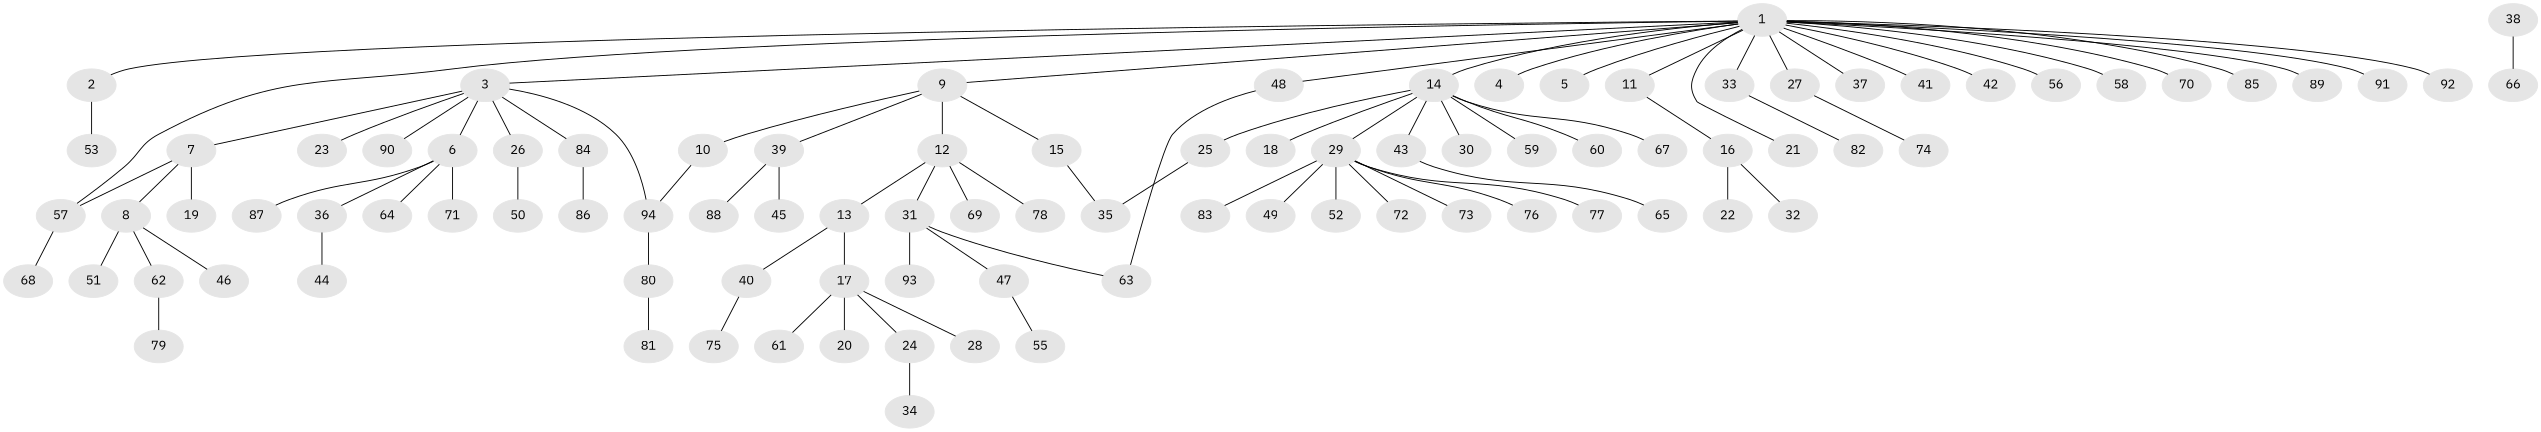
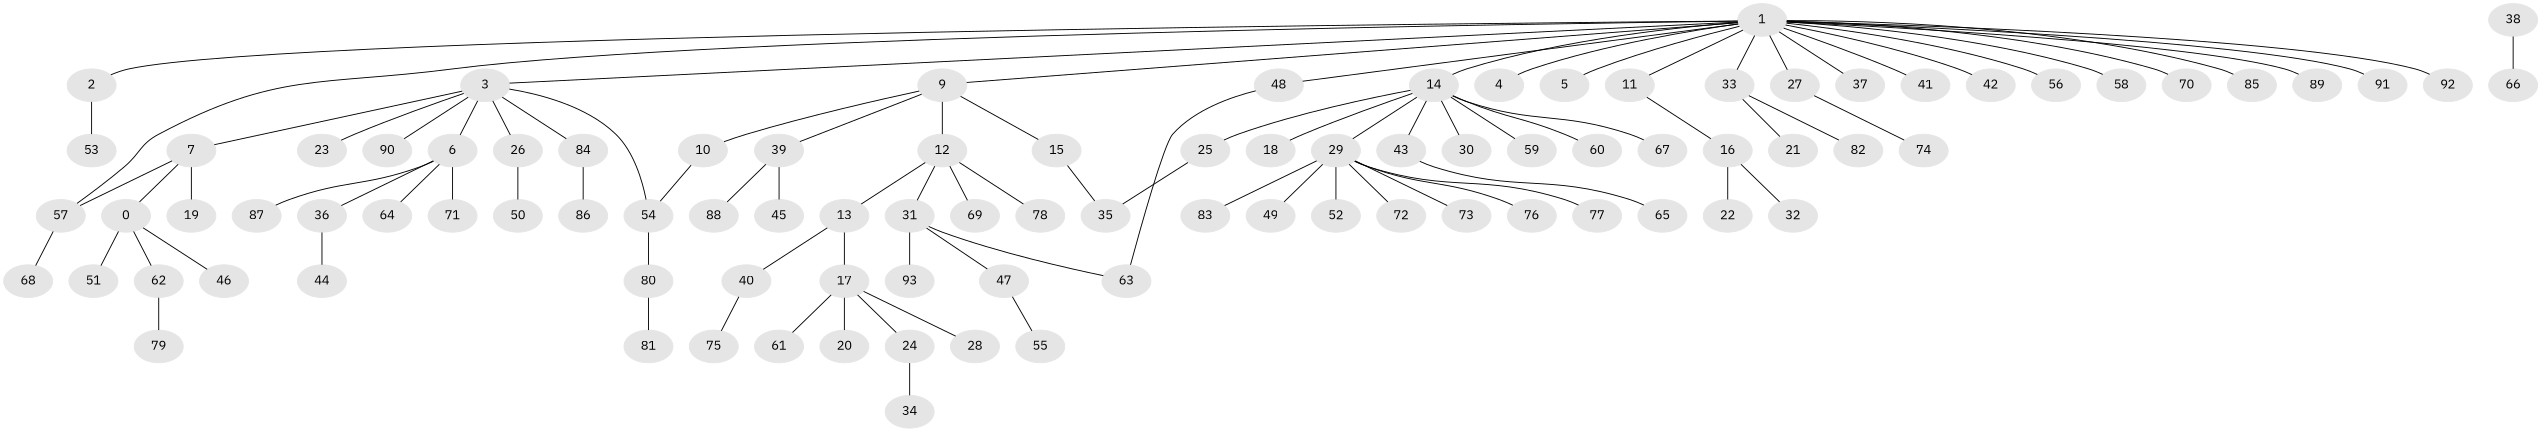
edge "1" -- "21": now "33" -- "21"
node "8": label "8" -> "0"
node "94": label "94" -> "54"
